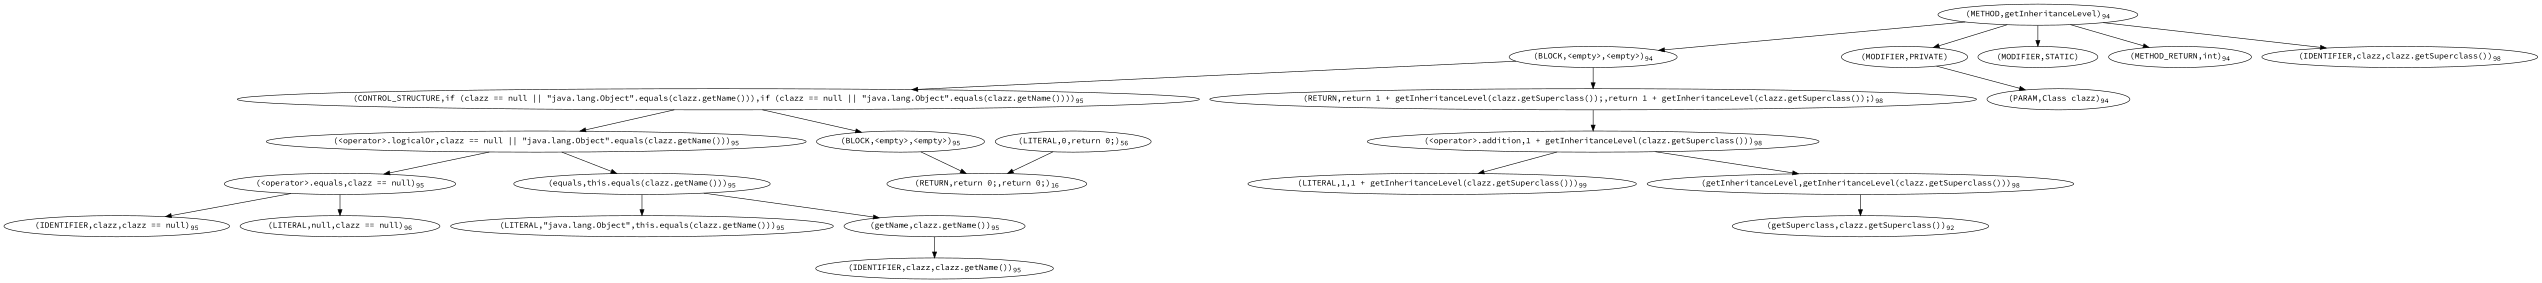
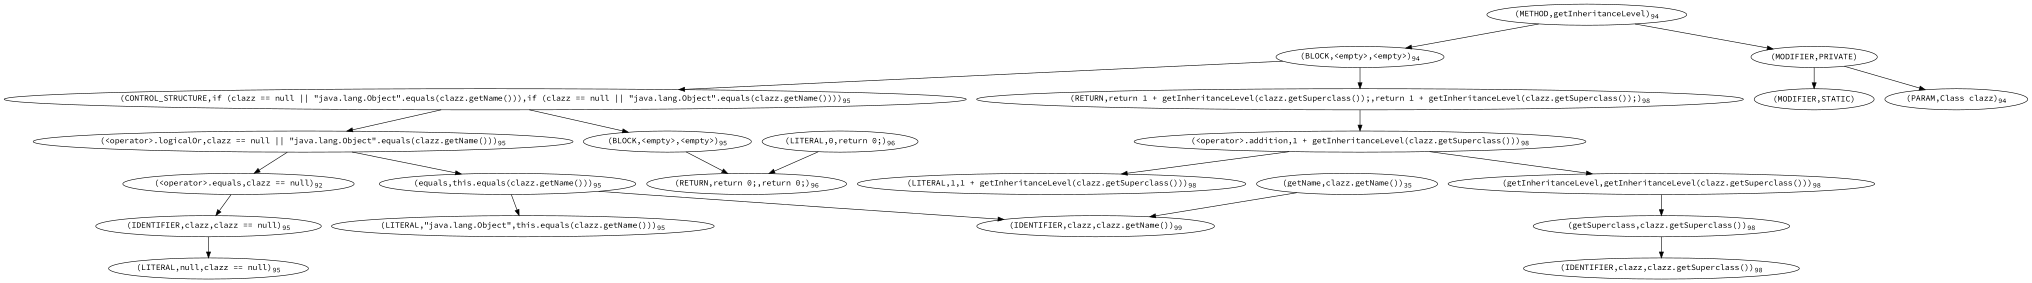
edge "(METHOD,getInheritanceLevel)" -> "(MODIFIER,STATIC)": now "(MODIFIER,PRIVATE)" -> "(MODIFIER,STATIC)"
edge "(METHOD,getInheritanceLevel)" -> "(IDENTIFIER,clazz,clazz.getSuperclass())": now "(getSuperclass,clazz.getSuperclass())" -> "(IDENTIFIER,clazz,clazz.getSuperclass())"
node "(METHOD_RETURN,int)": removed
node "(LITERAL,0,return 0;)": text "56" -> "96"
node "(<operator>.equals,clazz == null)": text "95" -> "92"
node "(RETURN,return 0;,return 0;)": text "16" -> "96"
node "(LITERAL,1,1 + getInheritanceLevel(clazz.getSuperclass()))": text "99" -> "98"
edge "(<operator>.equals,clazz == null)" -> "(LITERAL,null,clazz == null)": now "(IDENTIFIER,clazz,clazz == null)" -> "(LITERAL,null,clazz == null)"
edge "(equals,this.equals(clazz.getName()))" -> "(getName,clazz.getName())": now "(equals,this.equals(clazz.getName()))" -> "(IDENTIFIER,clazz,clazz.getName())"
node "(LITERAL,null,clazz == null)": text "96" -> "95"
node "(getName,clazz.getName())": text "95" -> "35"
node "(getSuperclass,clazz.getSuperclass())": text "92" -> "98"
node "(IDENTIFIER,clazz,clazz.getName())": text "95" -> "99"
